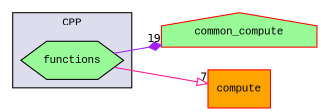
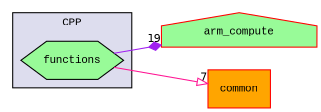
node "common_compute": label "common_compute" -> "arm_compute"
node "compute": label "compute" -> "common"
